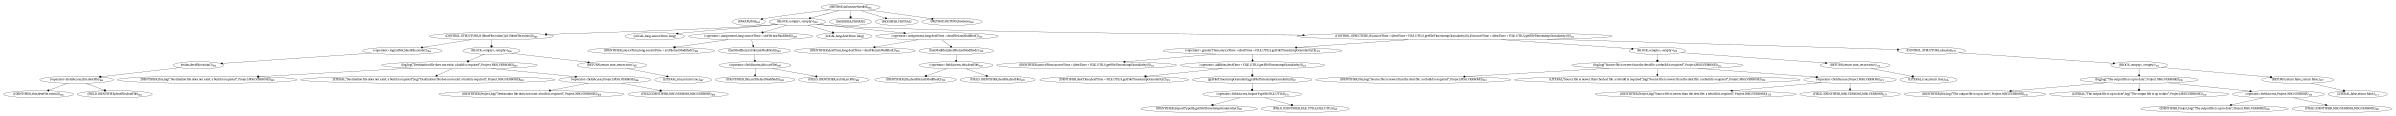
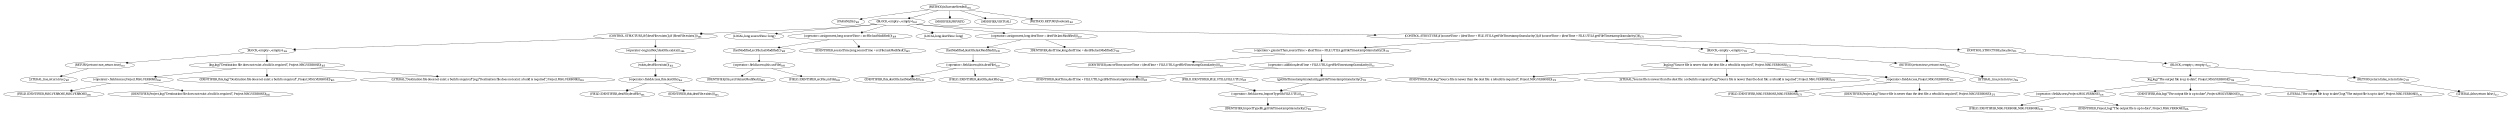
node "(<operator>.logicalNot,!destFile.exists())": text "164" -> "364"
edge "(<operator>.fieldAccess,ImportTypelib.FILE_UTILS)" -> "(FIELD_IDENTIFIER,FILE_UTILS,FILE_UTILS)": reversed
